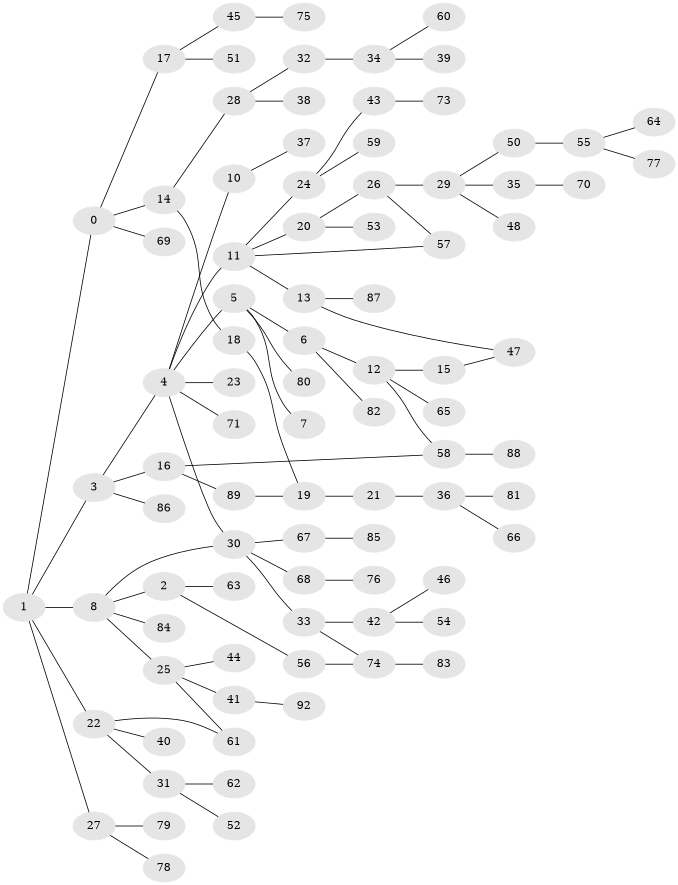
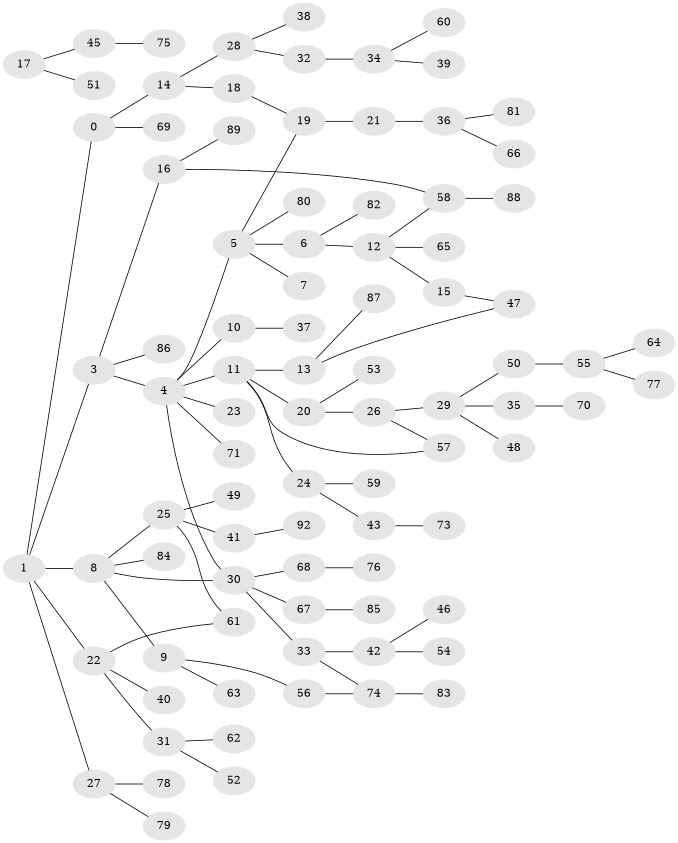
edge "17" -- "0": removed
edge "89" -- "19": now "5" -- "19"
node "2": label "2" -> "9"
node "44": label "44" -> "49"
